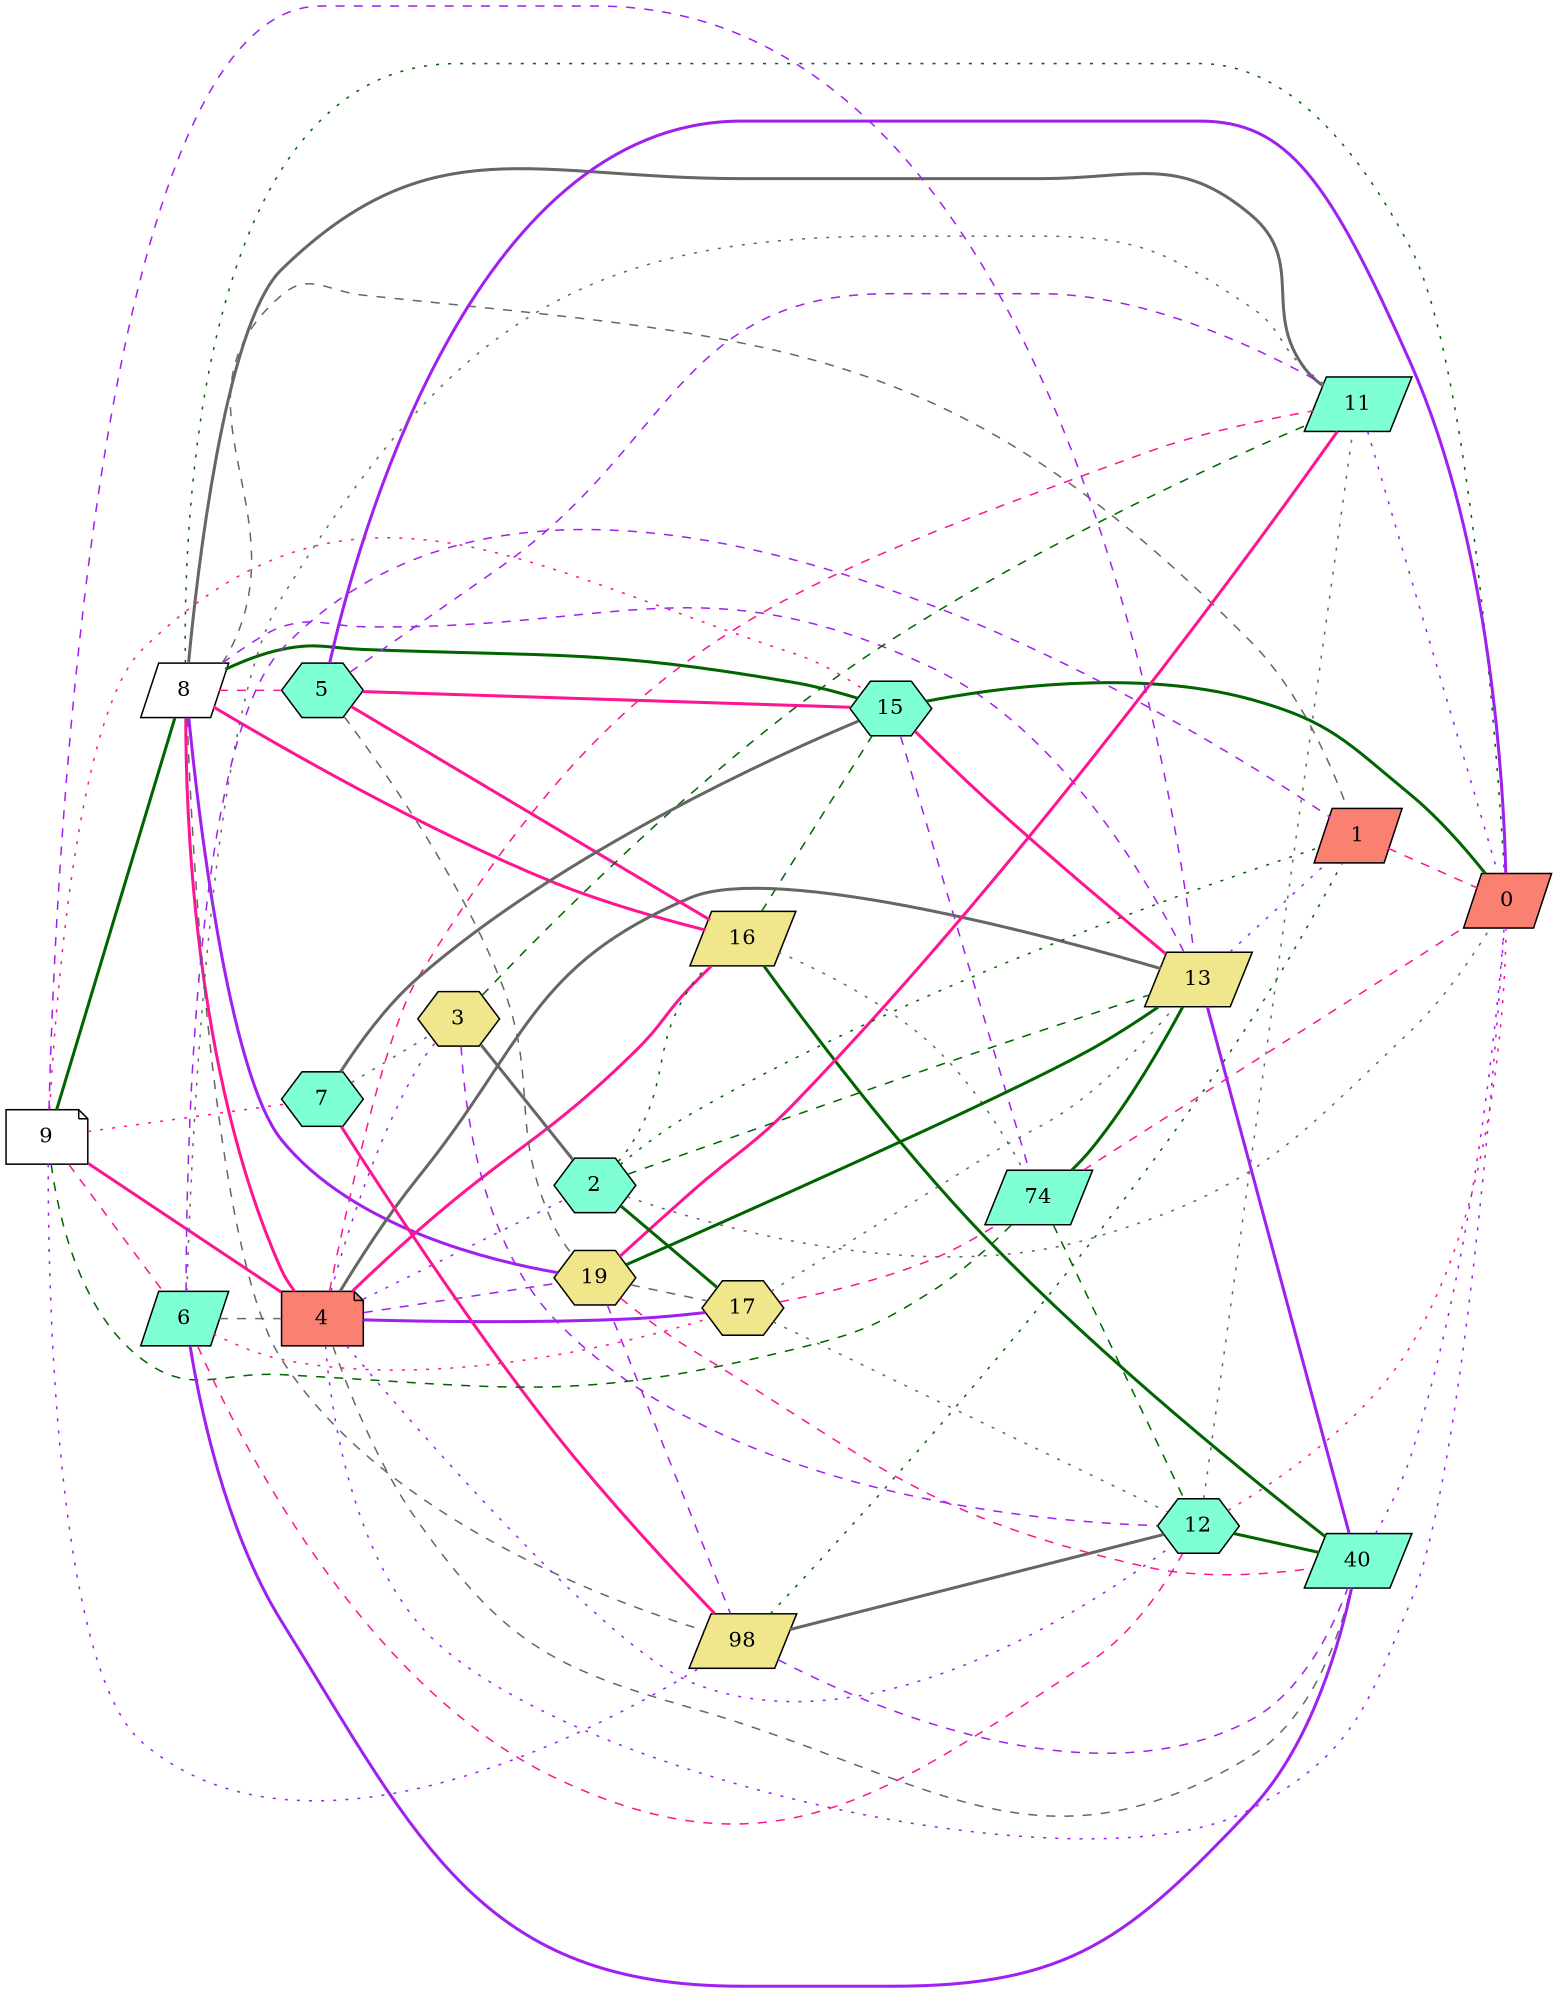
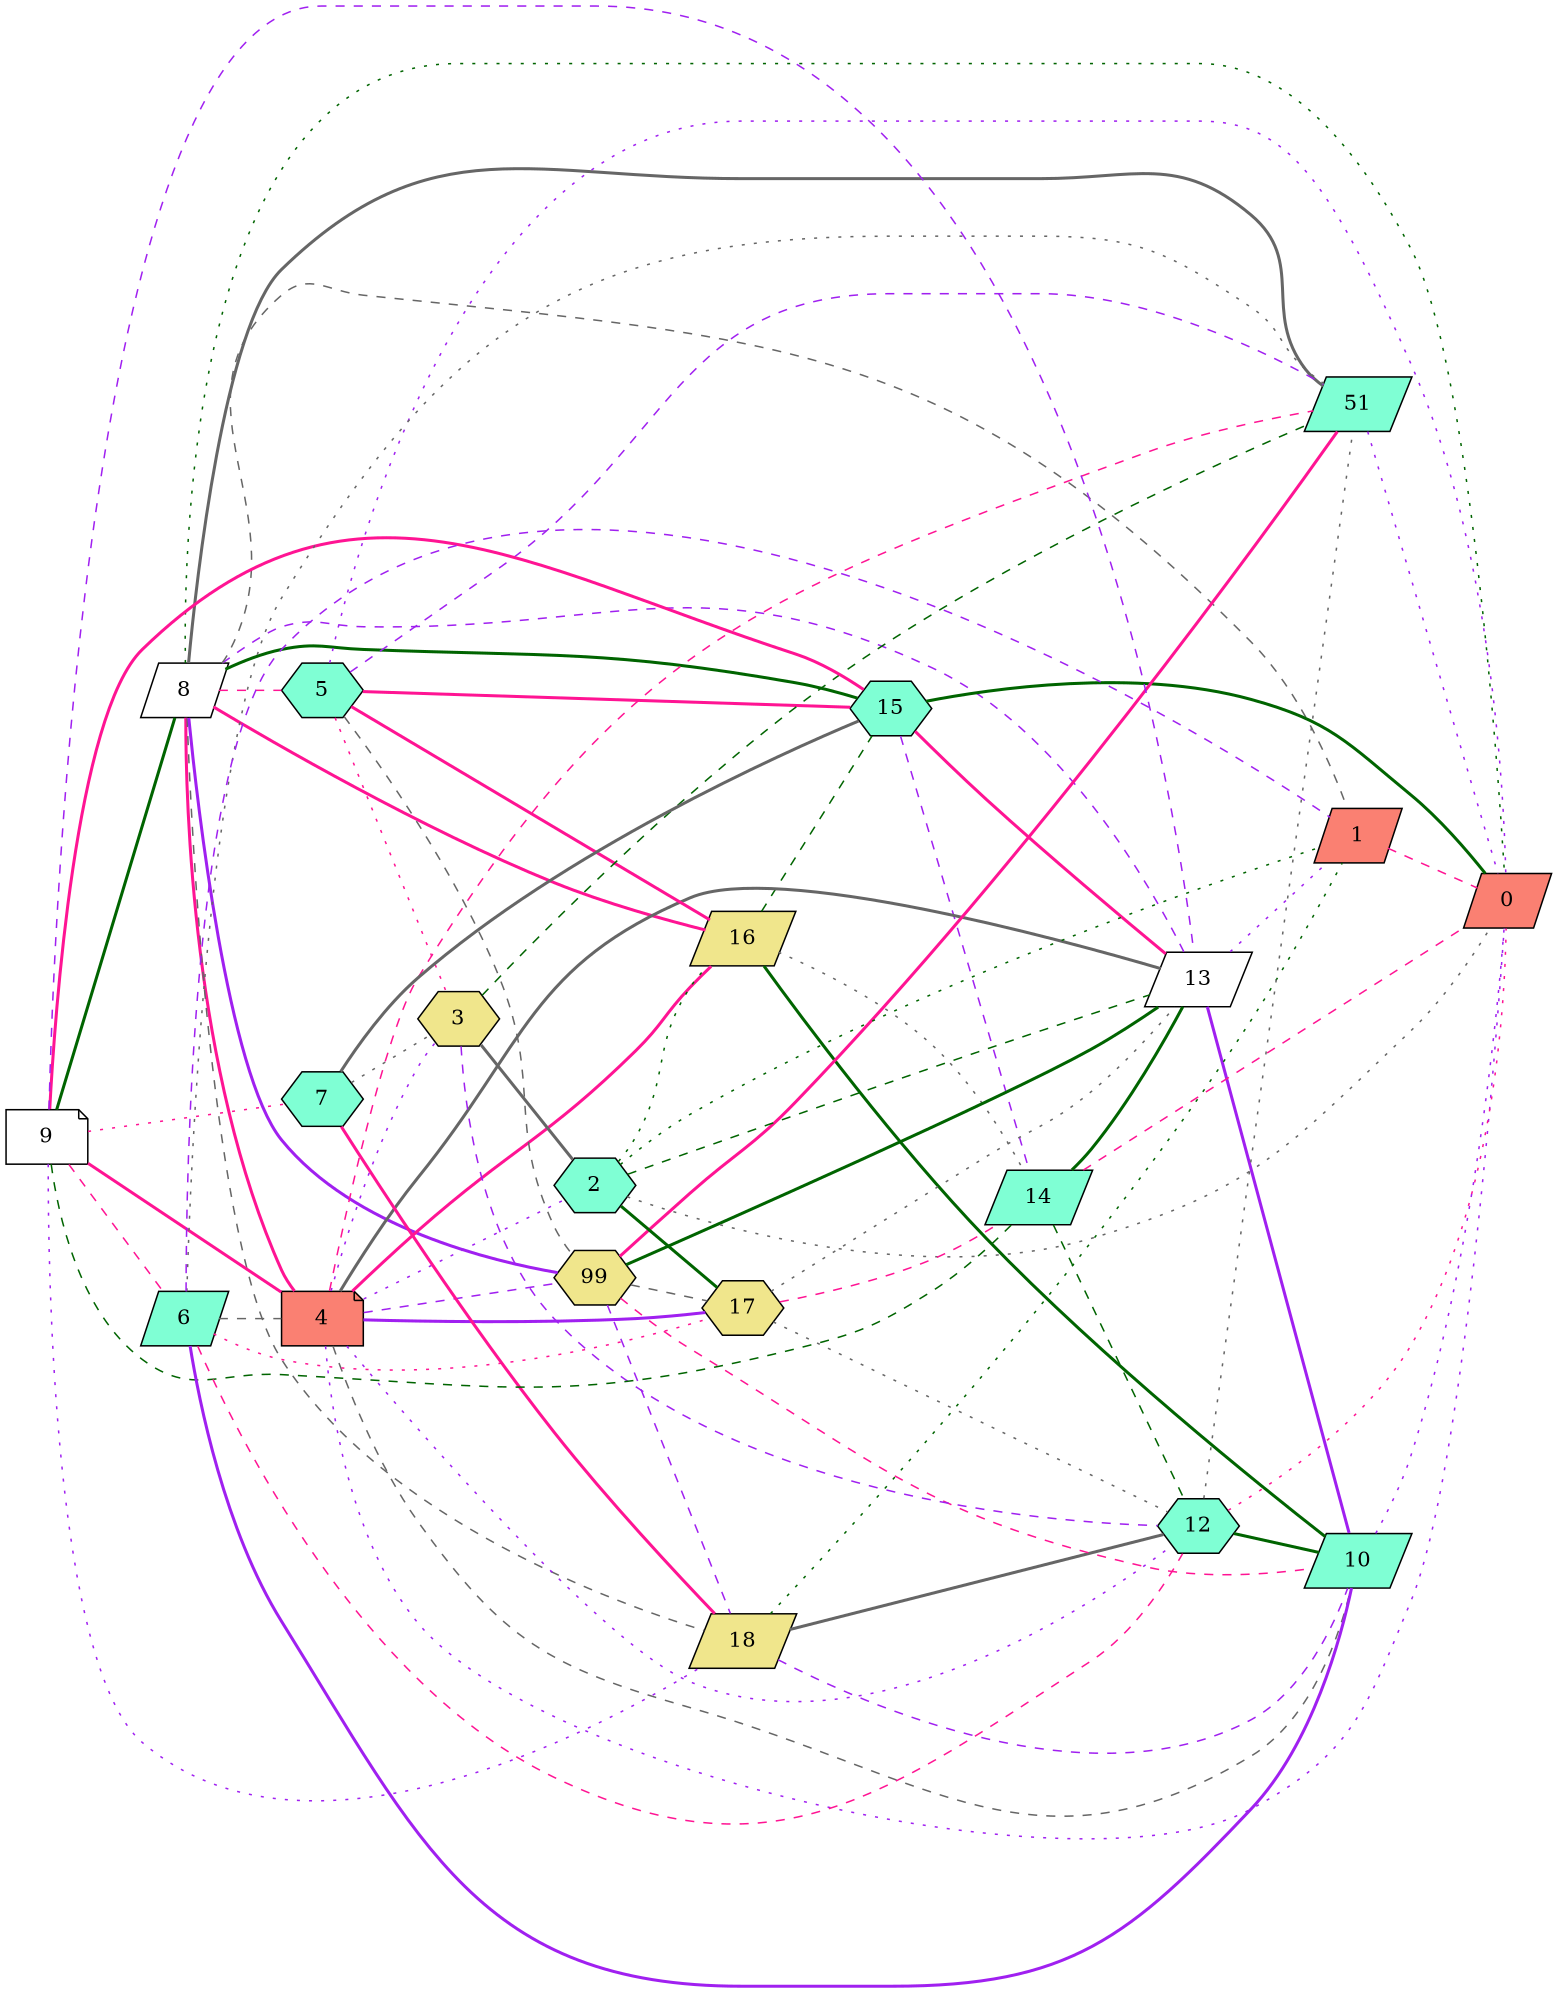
edge "5" -- "0": style bold -> dotted
node "11": label "11" -> "51"
edge "15" -- "9": style dotted -> bold
edge "5" -- "3": added
node "13": fillcolor khaki -> white
node "74": label "74" -> "14"
node "19": label "19" -> "99"
node "40": label "40" -> "10"
node "98": label "98" -> "18"
